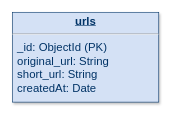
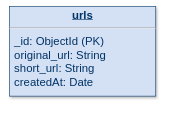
node "urls _id: ObjectId (PK) original_url: String short_url: String createdAt: Date": moved (86, 57) -> (83, 51)
